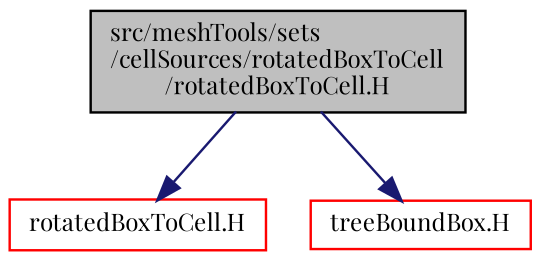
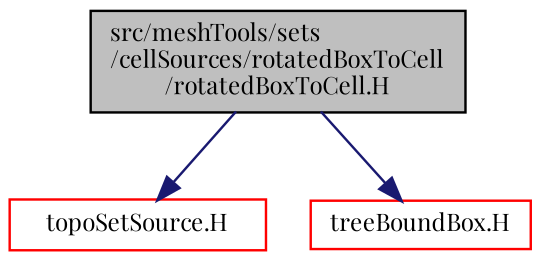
node "rotatedBoxToCell.H": label "rotatedBoxToCell.H" -> "topoSetSource.H"
